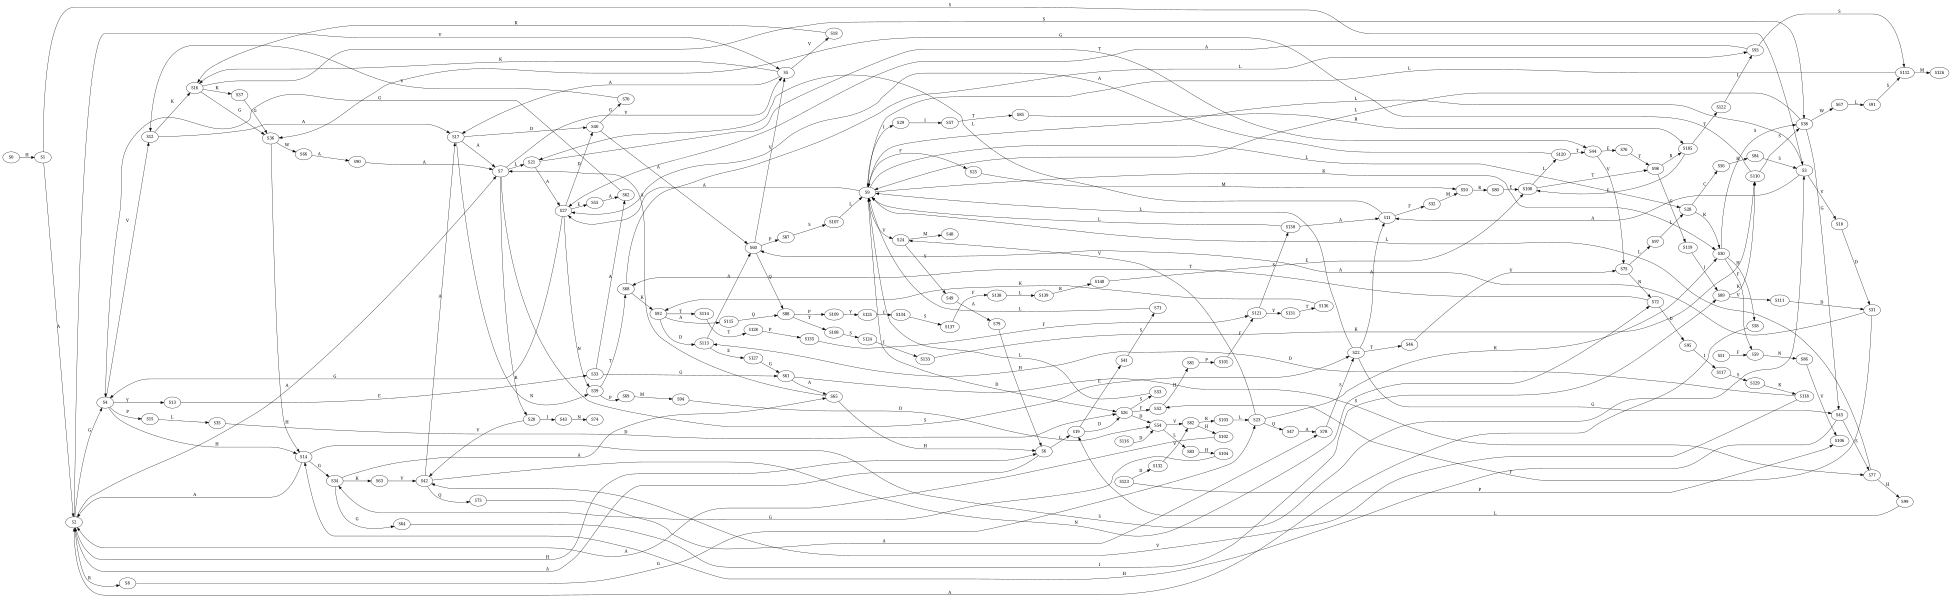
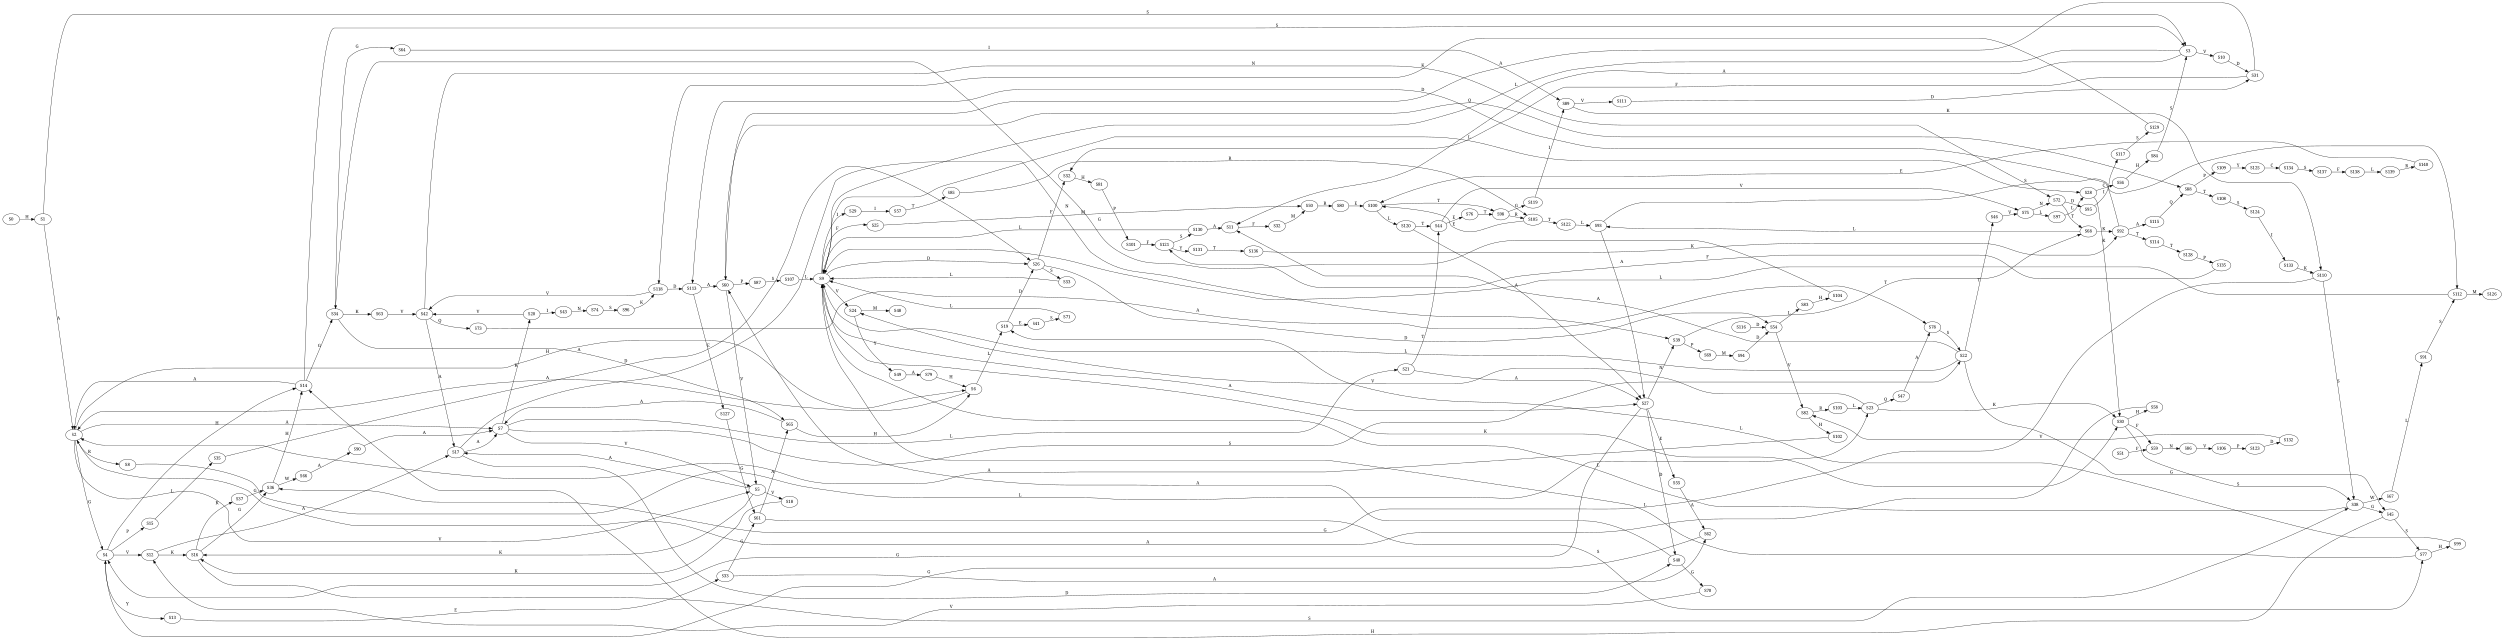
edge "S11" -> "S21": removed, label "L"
node "S96": added
edge "S123" -> "S106": reversed
edge "S8" -> "S23": label "G" -> "L"
